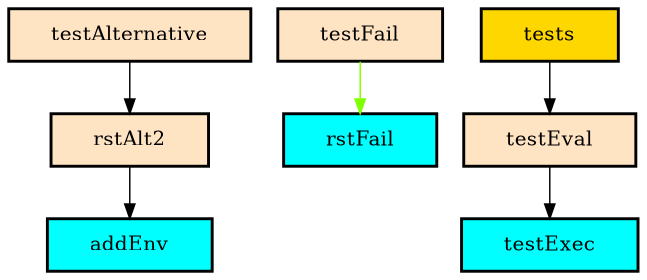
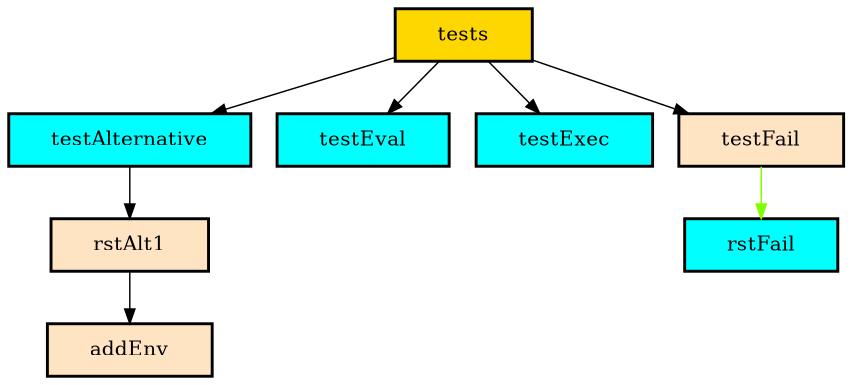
node "testAlternative": fillcolor bisque -> cyan
edge "tests" -> "testAlternative": added
edge "tests" -> "testFail": added
node "rstAlt2": label "rstAlt2" -> "rstAlt1"
node "testEval": fillcolor bisque -> cyan
edge "testEval" -> "testExec": now "tests" -> "testExec"
node "addEnv": fillcolor cyan -> bisque
